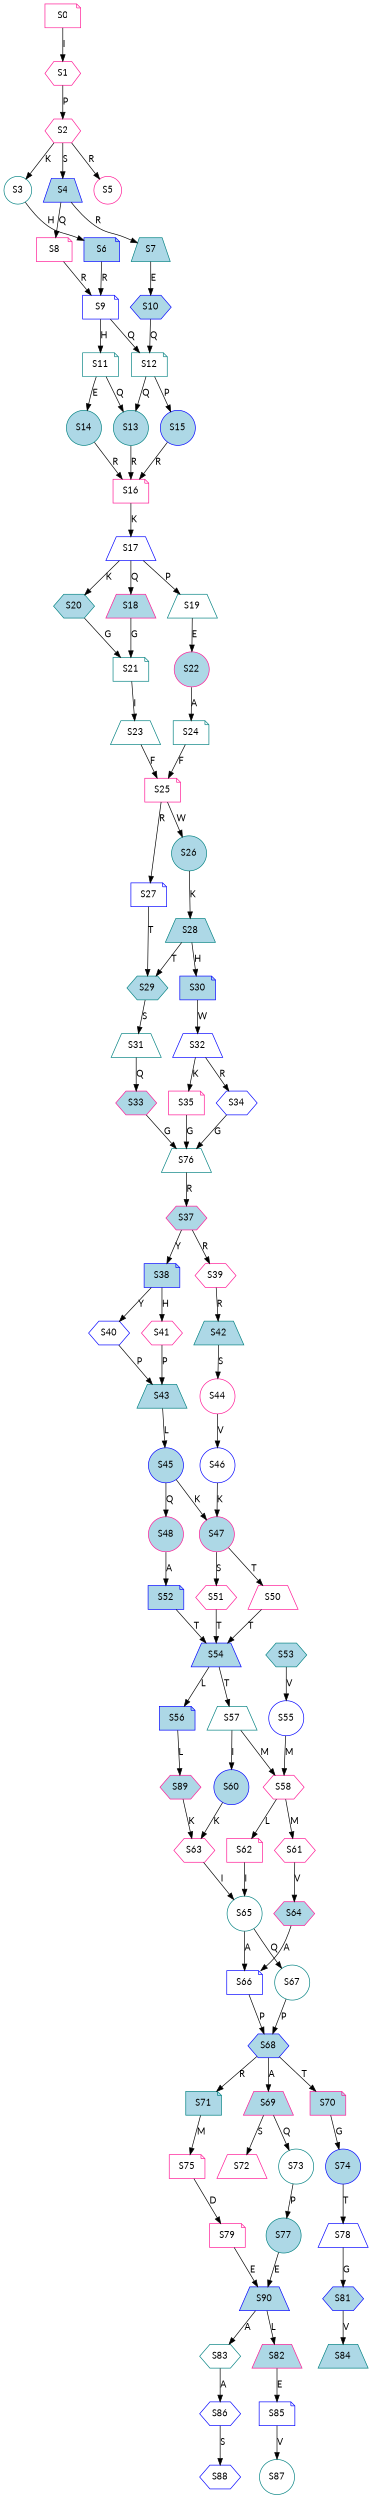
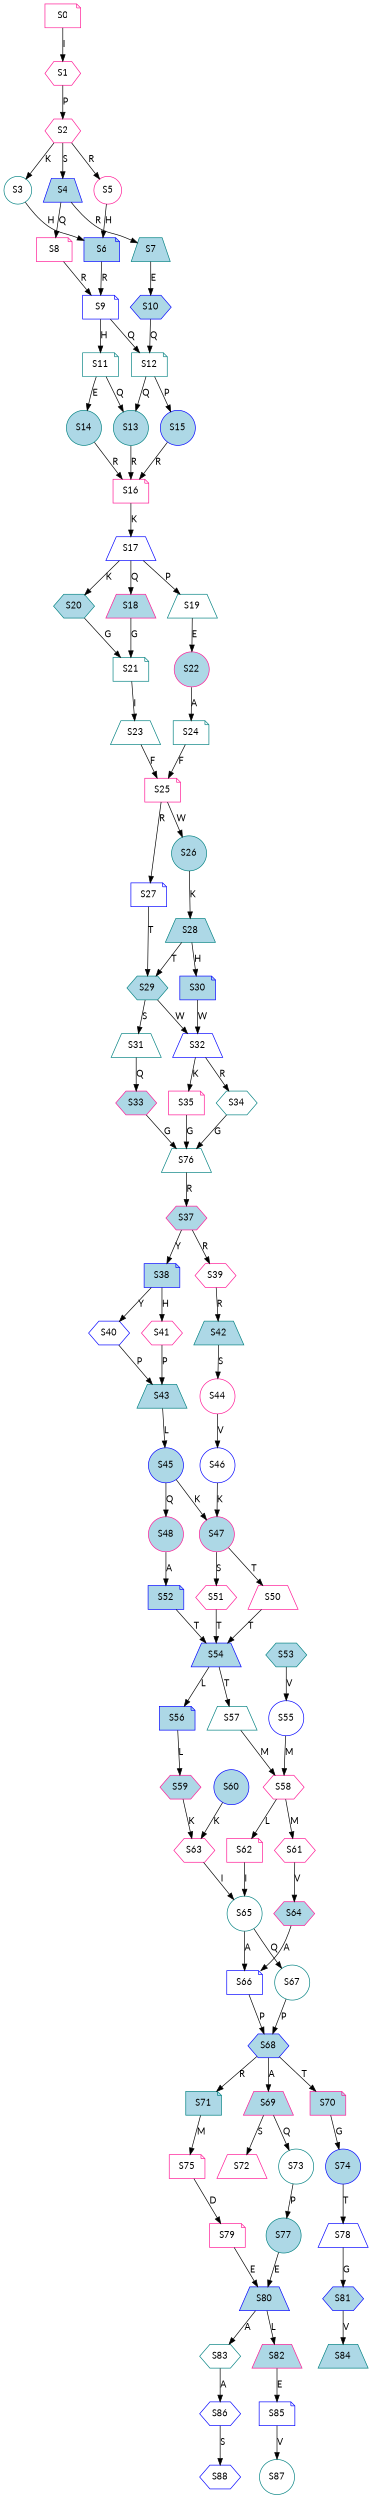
edge "S5" -> "S6": added, label "H"
edge "S29" -> "S32": added, label "W"
node "S34": color blue -> teal
edge "S57" -> "S60": removed, label "I"
node "S89": label "S89" -> "S59"
node "S90": label "S90" -> "S80"
